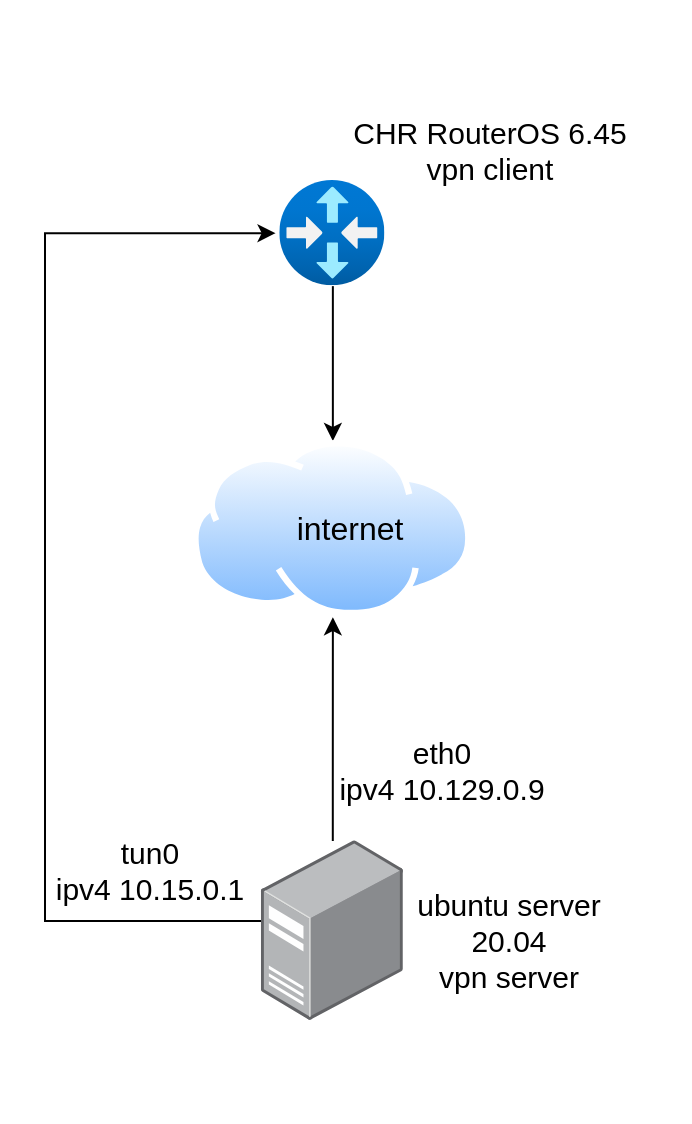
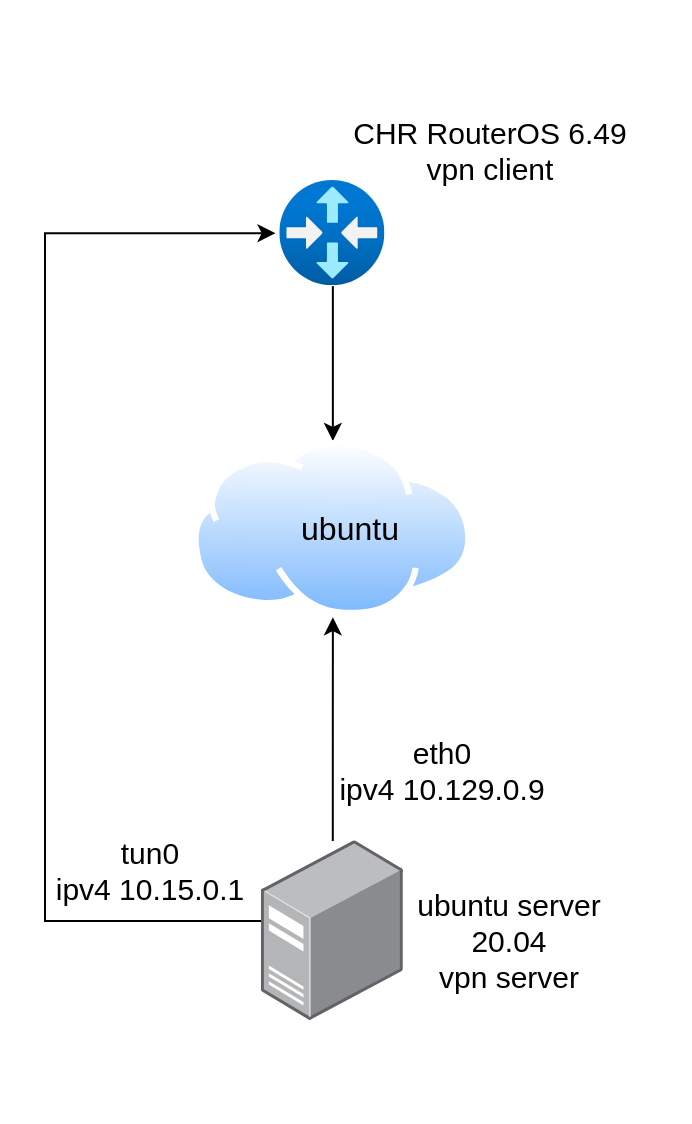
node "CHR RouterOS 6.45 vpn client": label "CHR RouterOS 6.45 vpn client" -> "CHR RouterOS 6.49 vpn client"
node "internet": label "internet" -> "ubuntu"
